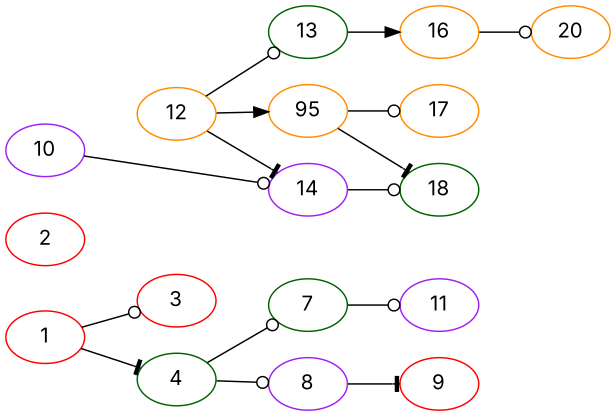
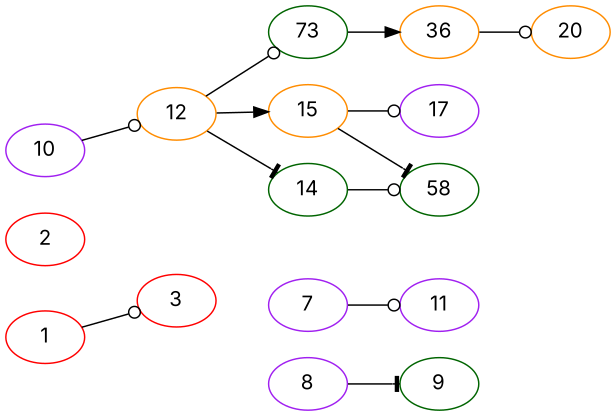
node "13": label "13" -> "73"
node "16": label "16" -> "36"
node "95": label "95" -> "15"
node "17": color darkorange -> purple
edge "10" -> "14": now "10" -> "12"
node "14": color purple -> darkgreen
node "18": label "18" -> "58"
node "7": color darkgreen -> purple
node "4": removed
node "9": color red -> darkgreen
